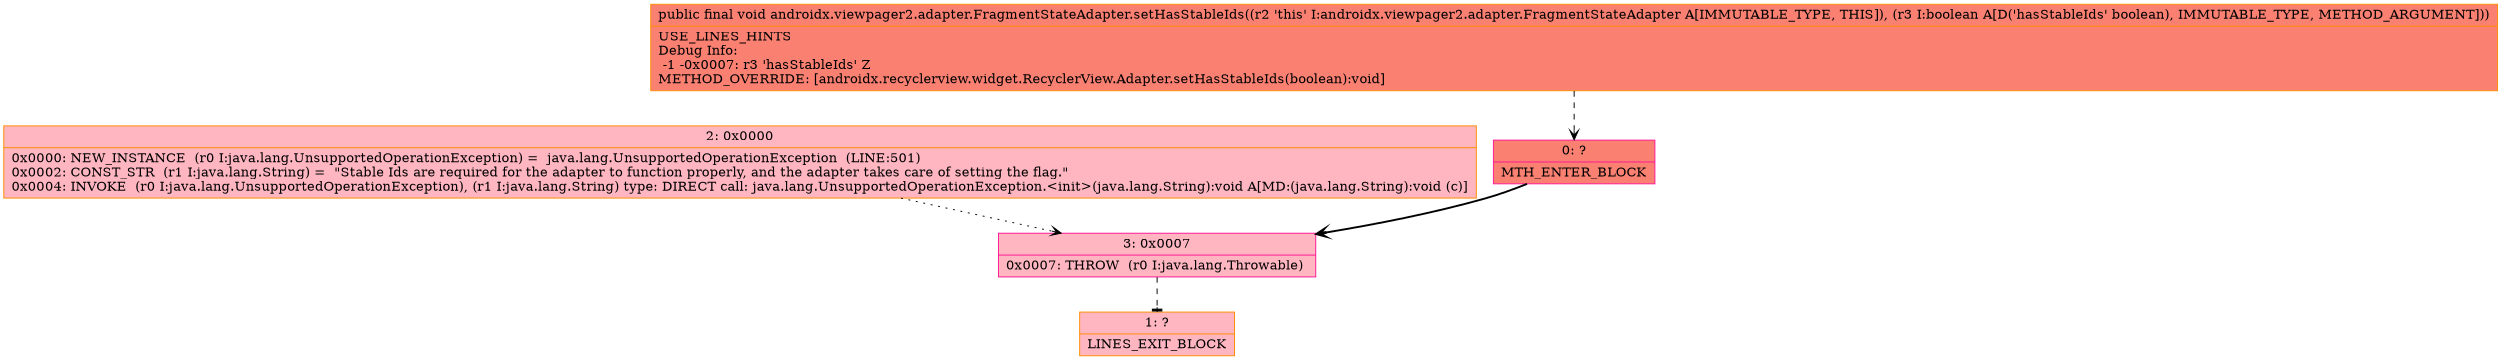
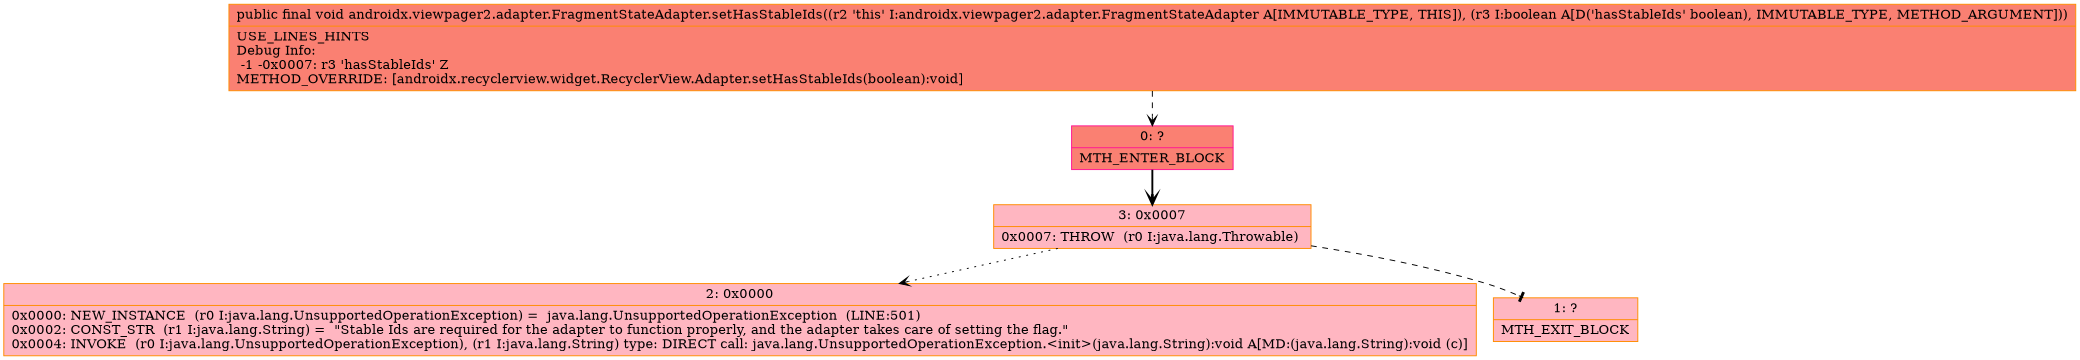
edge "2: 0x0000" -> "3: 0x0007": reversed
node "3: 0x0007": color deeppink -> darkorange
node "1: ?": text "LINES_EXIT_BLOCK" -> "MTH_EXIT_BLOCK"
